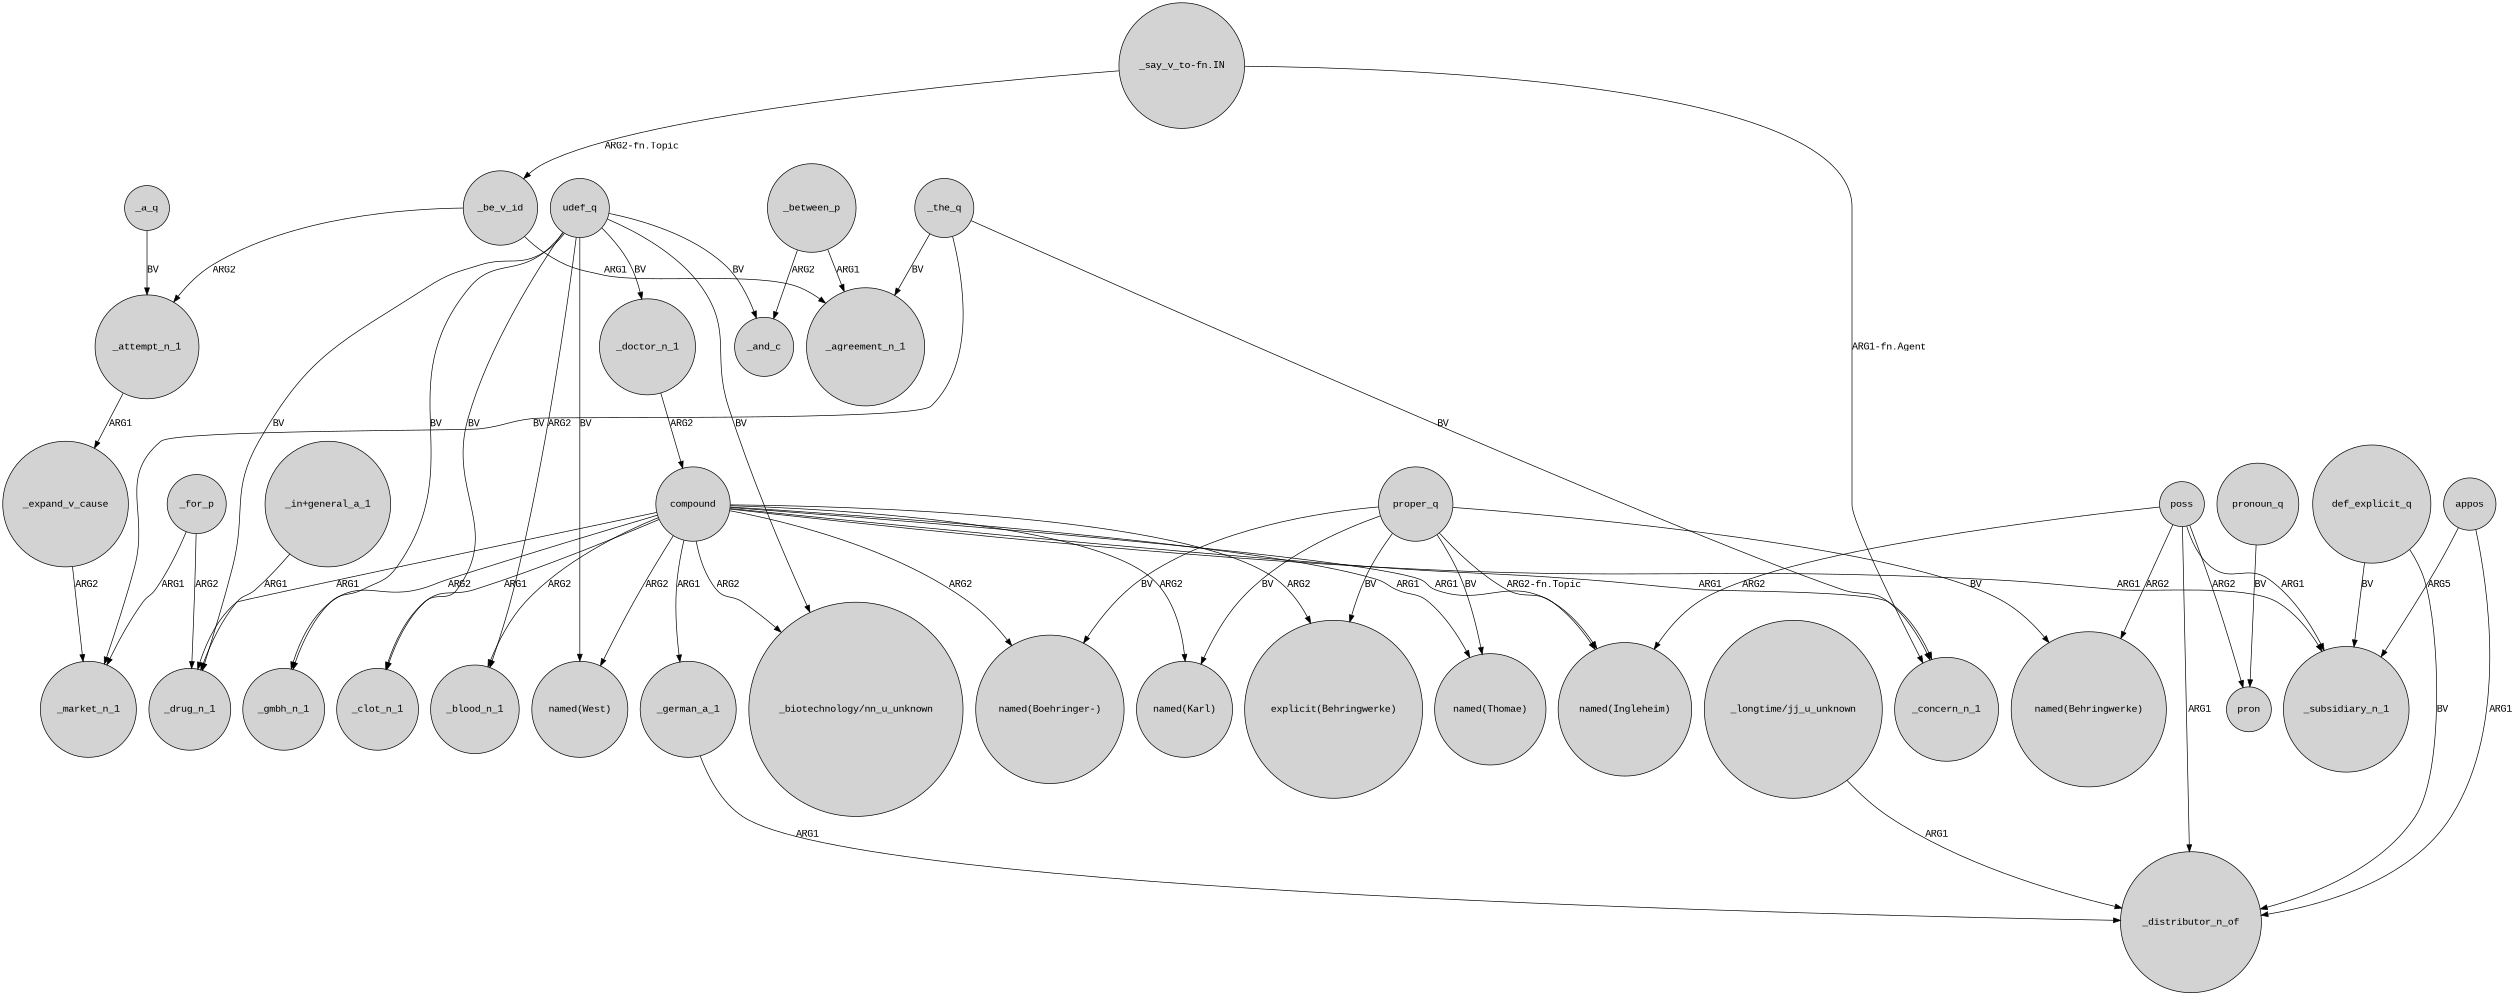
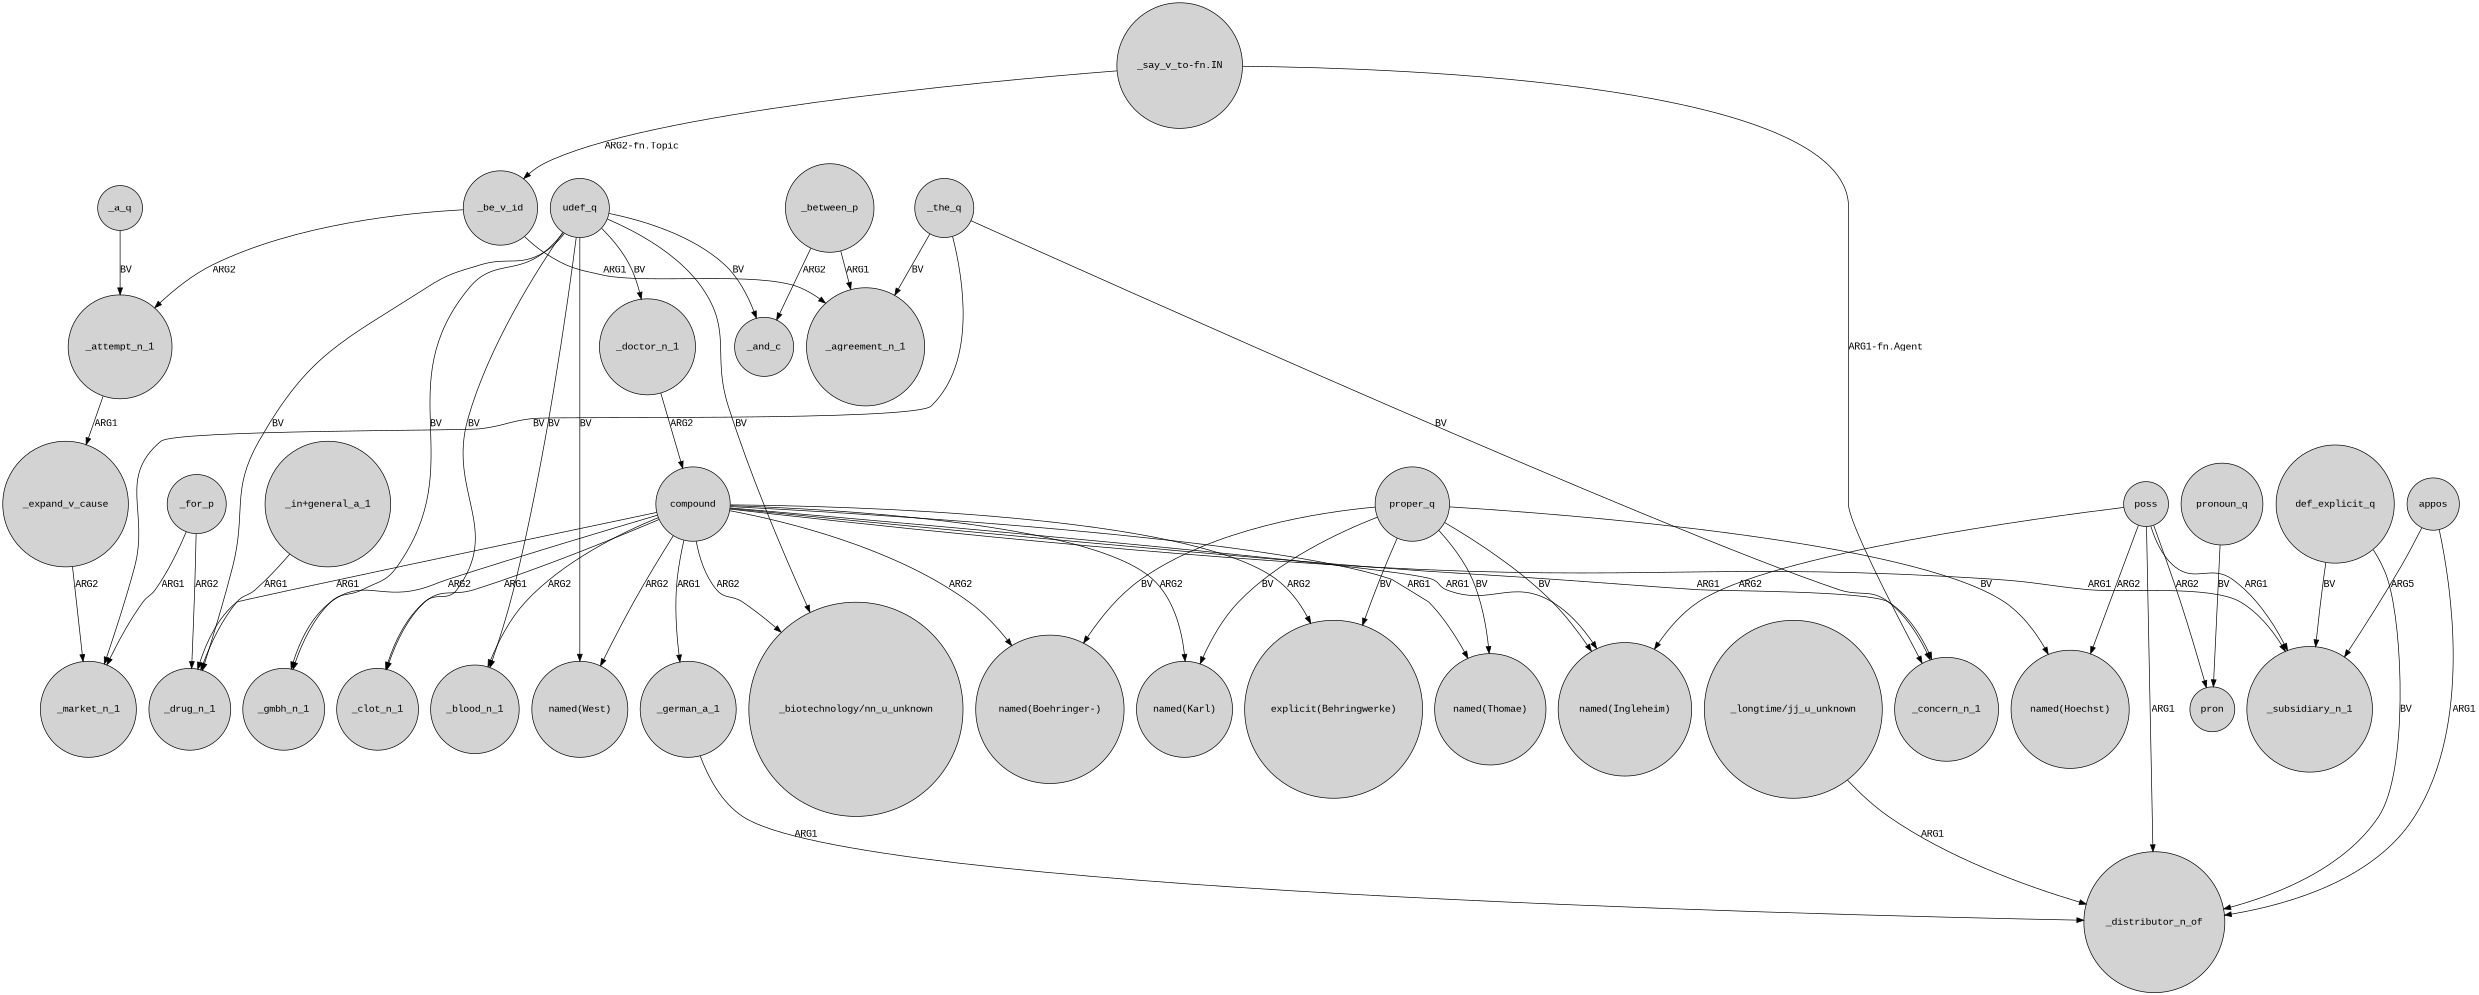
edge "udef_q" -> "_blood_n_1": label "ARG2" -> "BV"
edge "proper_q" -> "named(Ingleheim)": label "ARG2-fn.Topic" -> "BV"
node "named(Behringwerke)": label "named(Behringwerke)" -> "named(Hoechst)"
